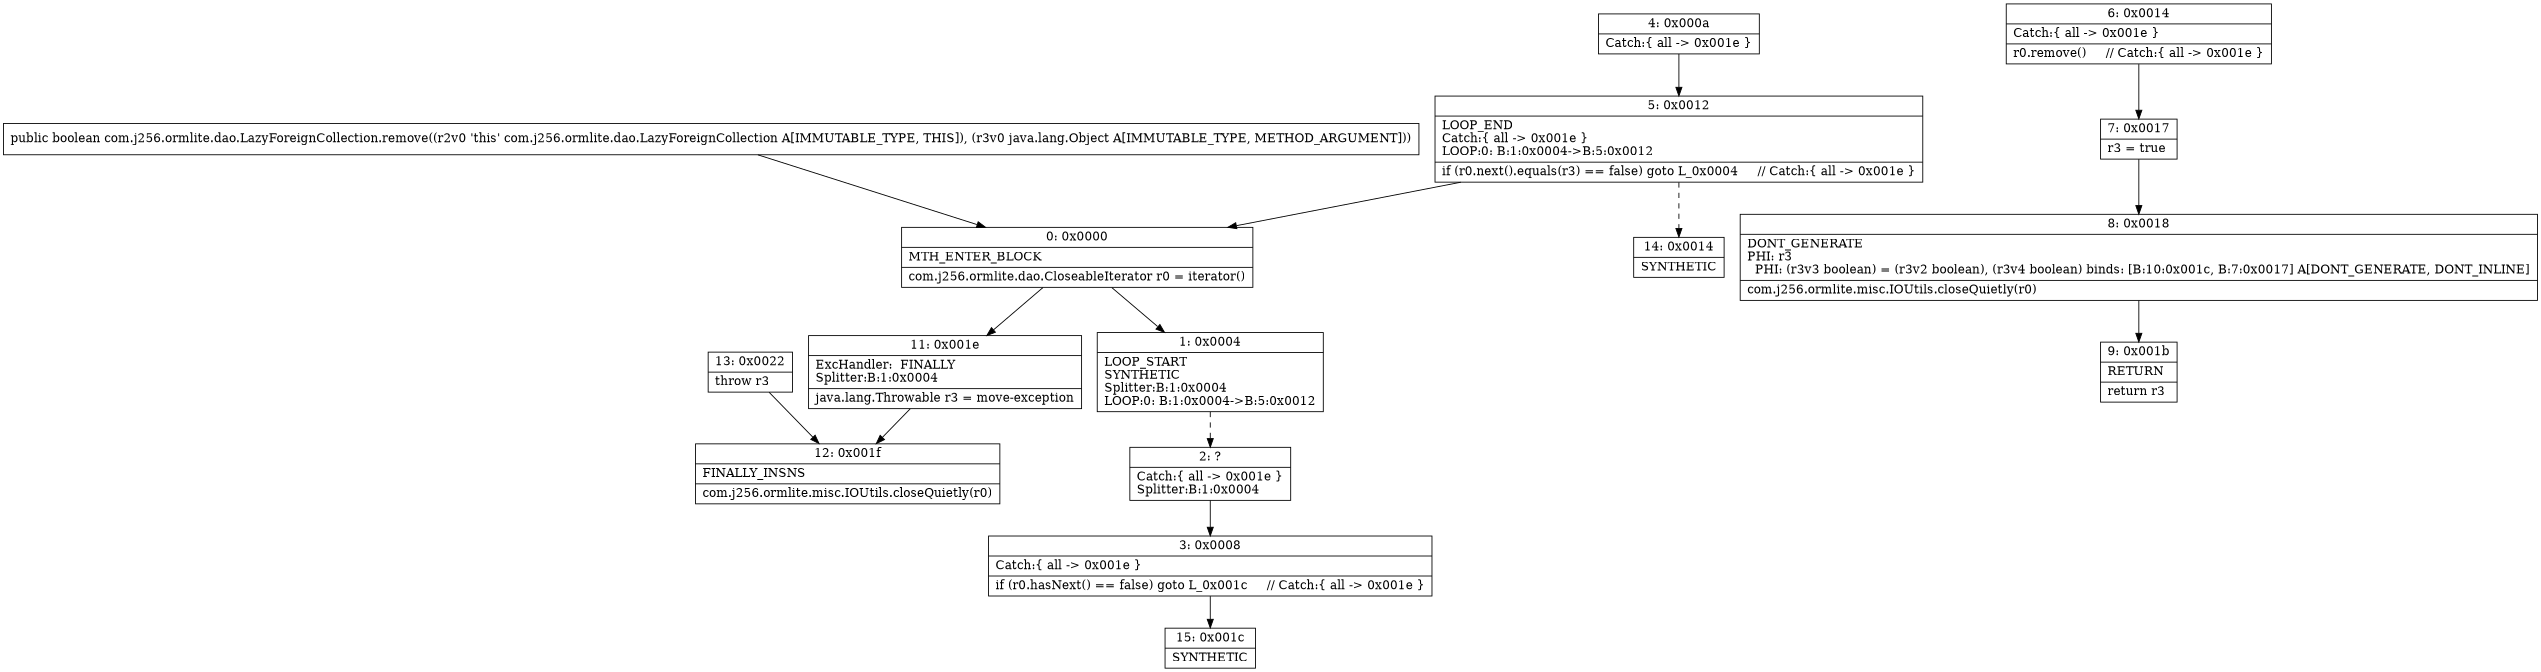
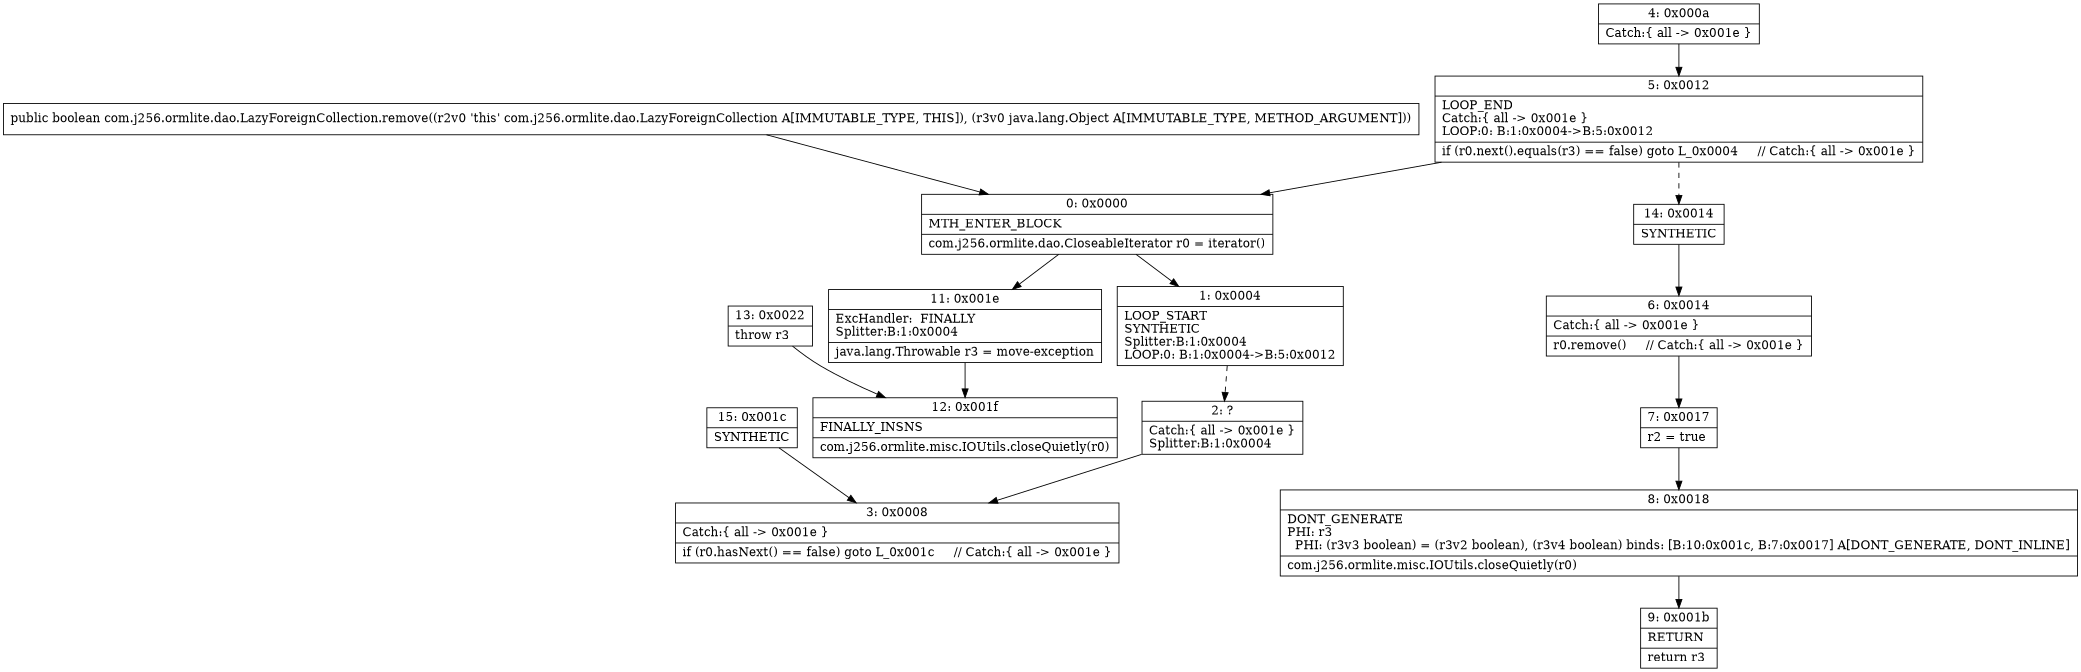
node "7: 0x0017": text "r3 = true" -> "r2 = true"
edge "14: 0x0014" -> "6: 0x0014": added
edge "3: 0x0008" -> "15: 0x001c": reversed
